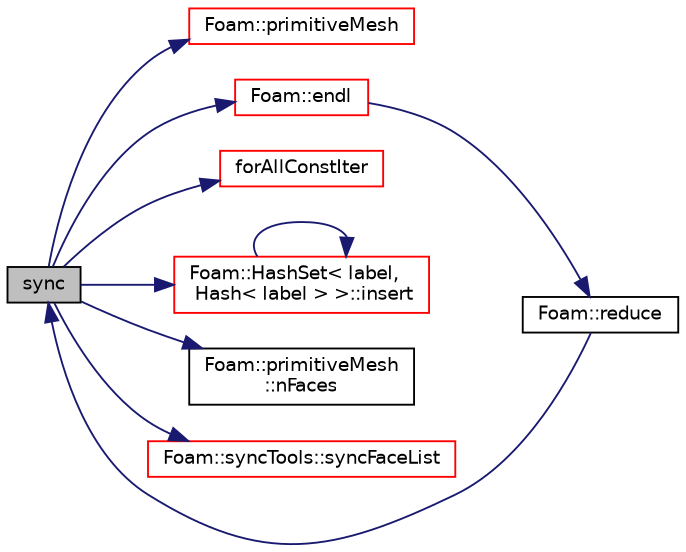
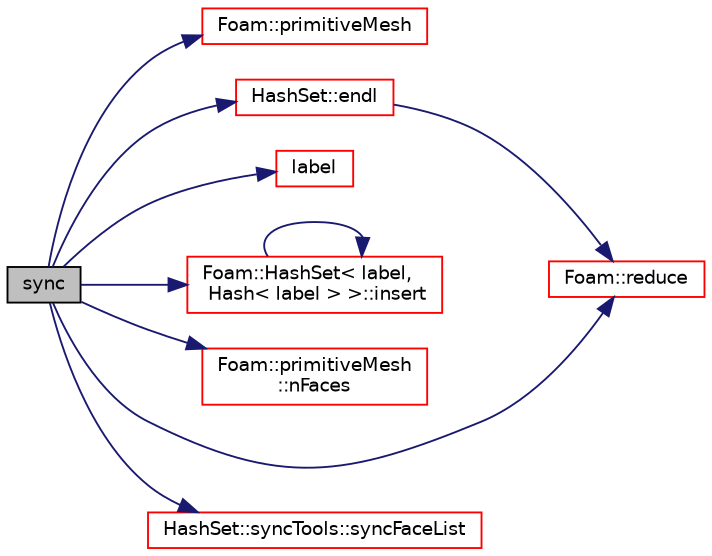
node "Foam::endl": label "Foam::endl" -> "HashSet::endl"
node "forAllConstIter": label "forAllConstIter" -> "label"
node "Foam::reduce": color black -> red
node "Foam::primitiveMesh ::nFaces": color black -> red
node "Foam::syncTools::syncFaceList": label "Foam::syncTools::syncFaceList" -> "HashSet::syncTools::syncFaceList"
edge "Foam::reduce" -> "sync": reversed
